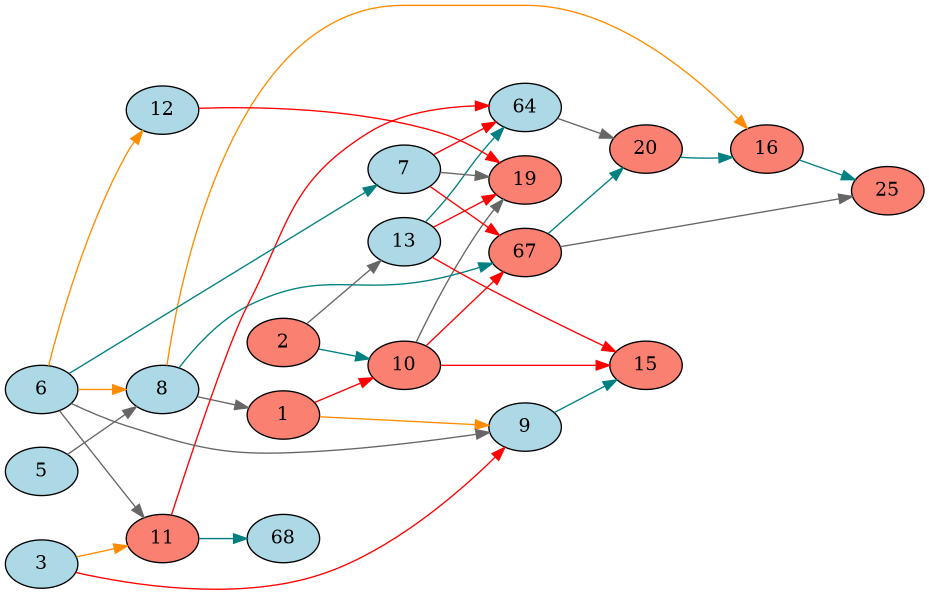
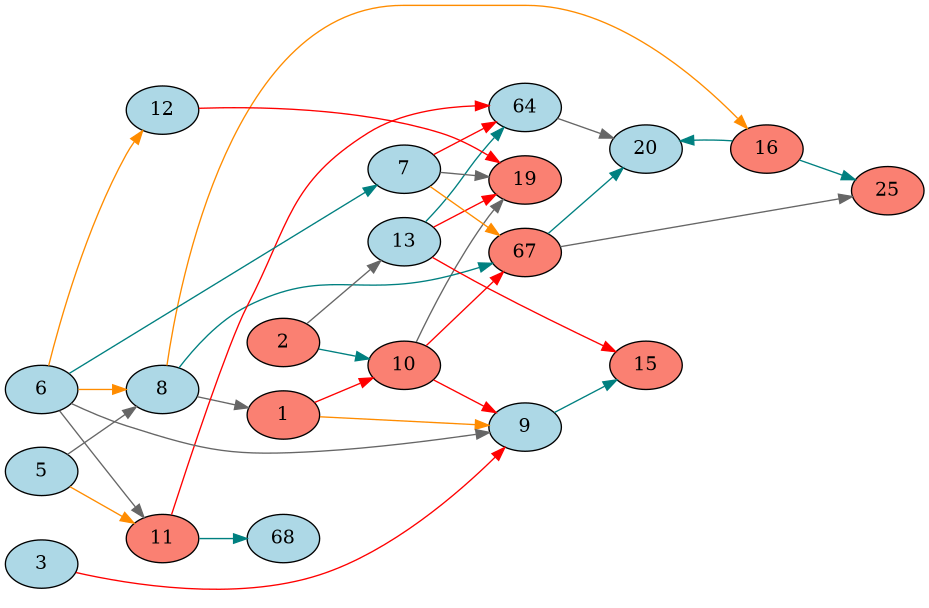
node "20": fillcolor salmon -> lightblue
edge "20" -> "16": reversed
edge "7" -> "67": color red -> darkorange
edge "10" -> "15": now "10" -> "9"
edge "3" -> "11": now "5" -> "11"
